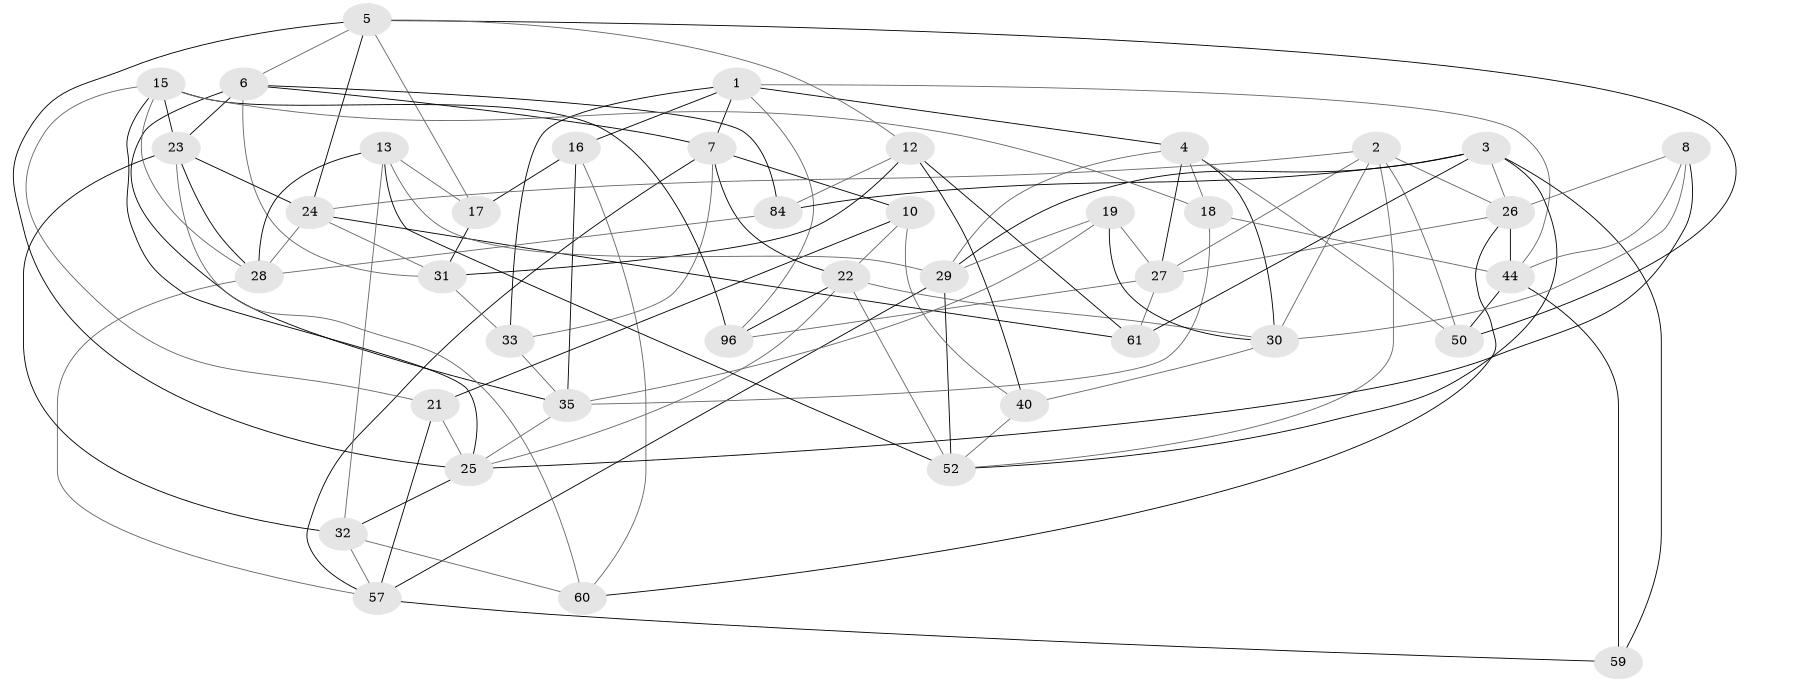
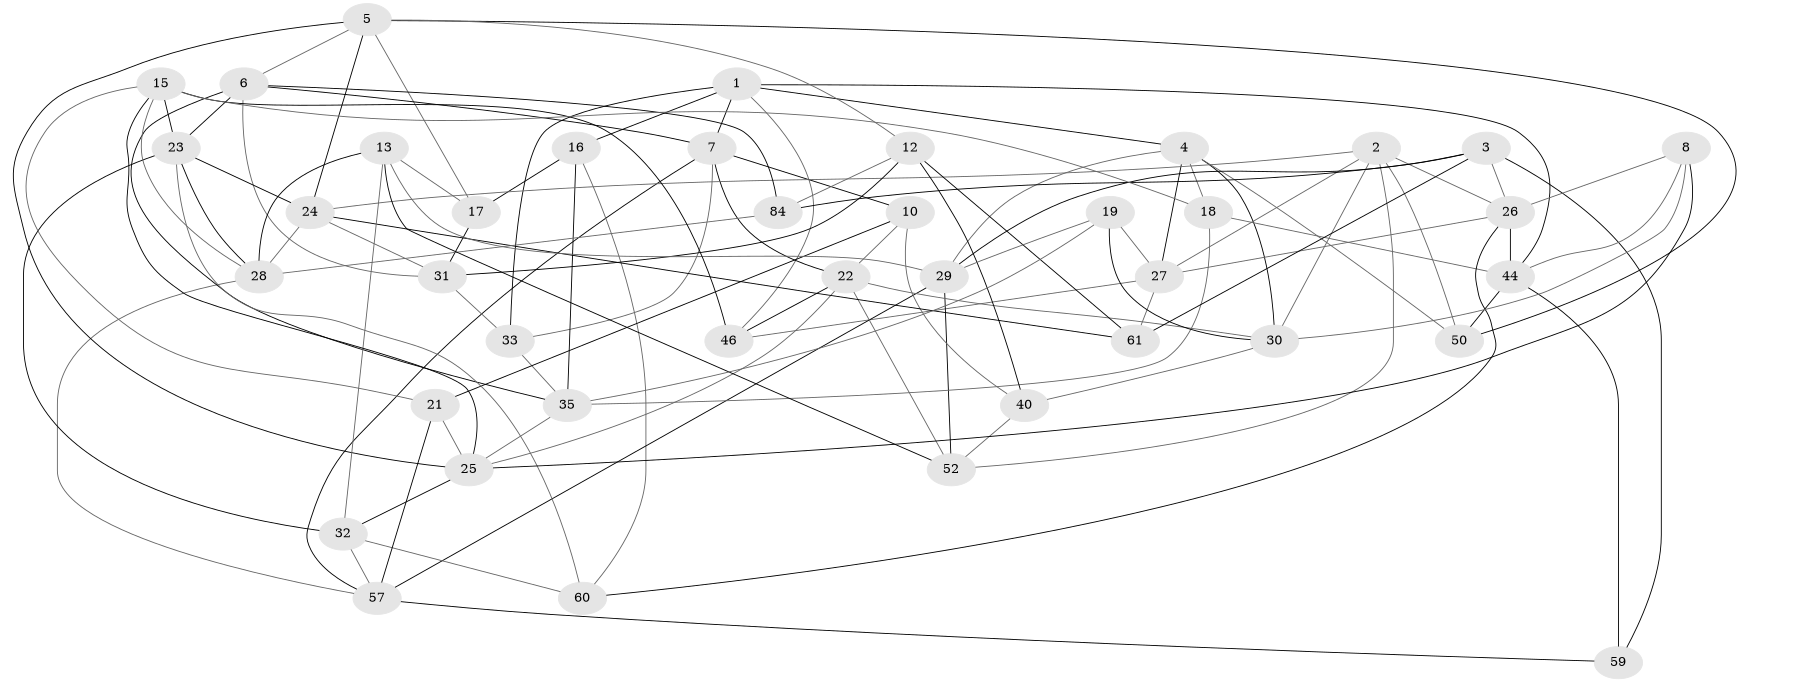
edge "1" -- "44": color gray40 -> black
node "96": label "96" -> "46"
edge "3" -- "52": removed
